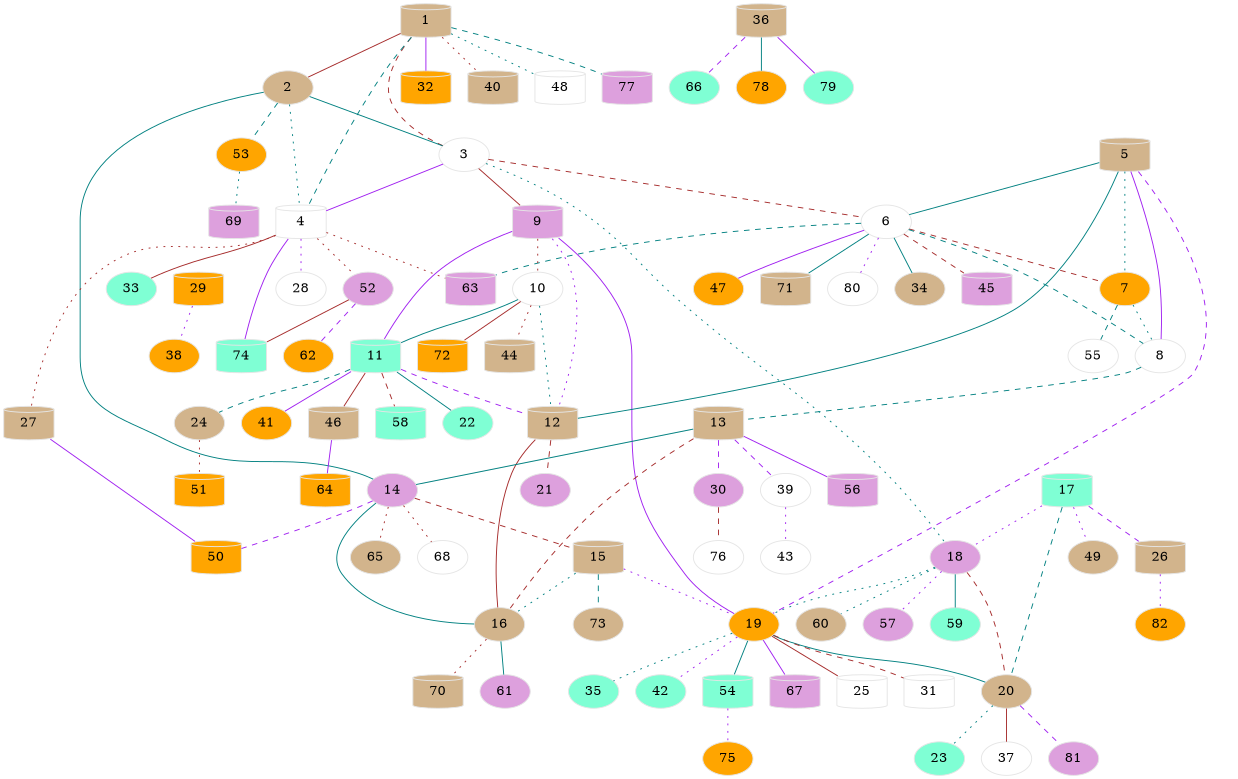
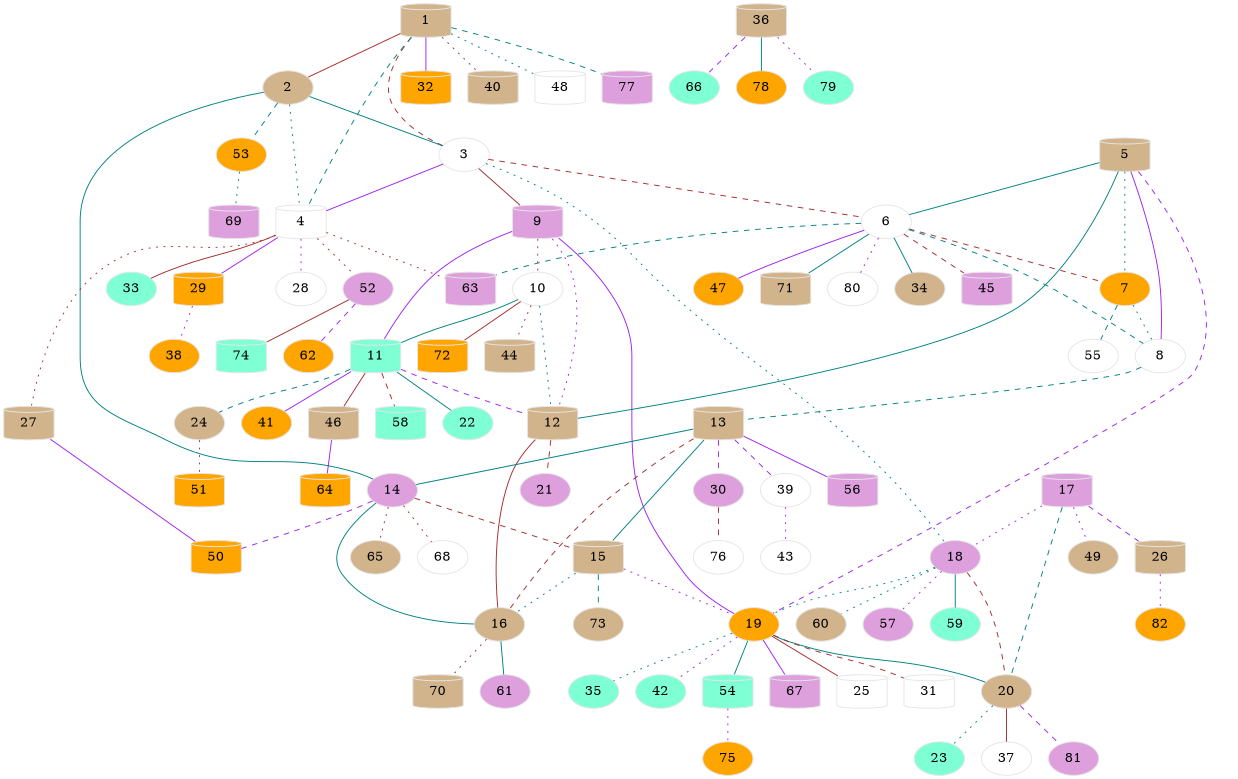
edge "36" -- "79": style solid -> dotted
edge "4" -- "74": now "4" -- "29"
edge "13" -- "15": added
node "17": fillcolor aquamarine -> plum
